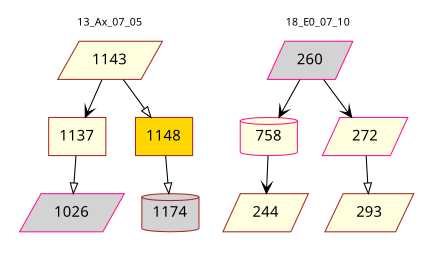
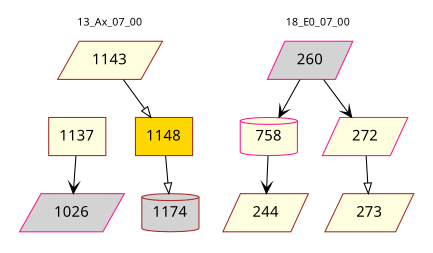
cluster "13_Ax_07_05": label "13_Ax_07_05" -> "13_Ax_07_00"
cluster "18_E0_07_10": label "18_E0_07_10" -> "18_E0_07_00"
edge "1143" -> "1137": removed
edge "1137" -> "1026": arrowhead onormal -> vee
node "293": label "293" -> "273"
